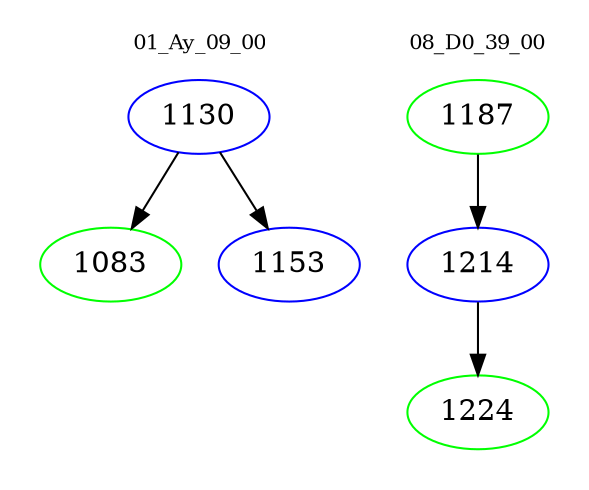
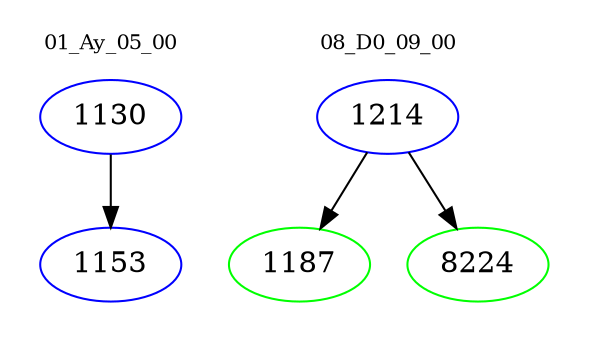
cluster "01_Ay_09_00": label "01_Ay_09_00" -> "01_Ay_05_00"
cluster "08_D0_39_00": label "08_D0_39_00" -> "08_D0_09_00"
edge "1187" -> "1214": reversed
node "1083": removed
node "1224": label "1224" -> "8224"
